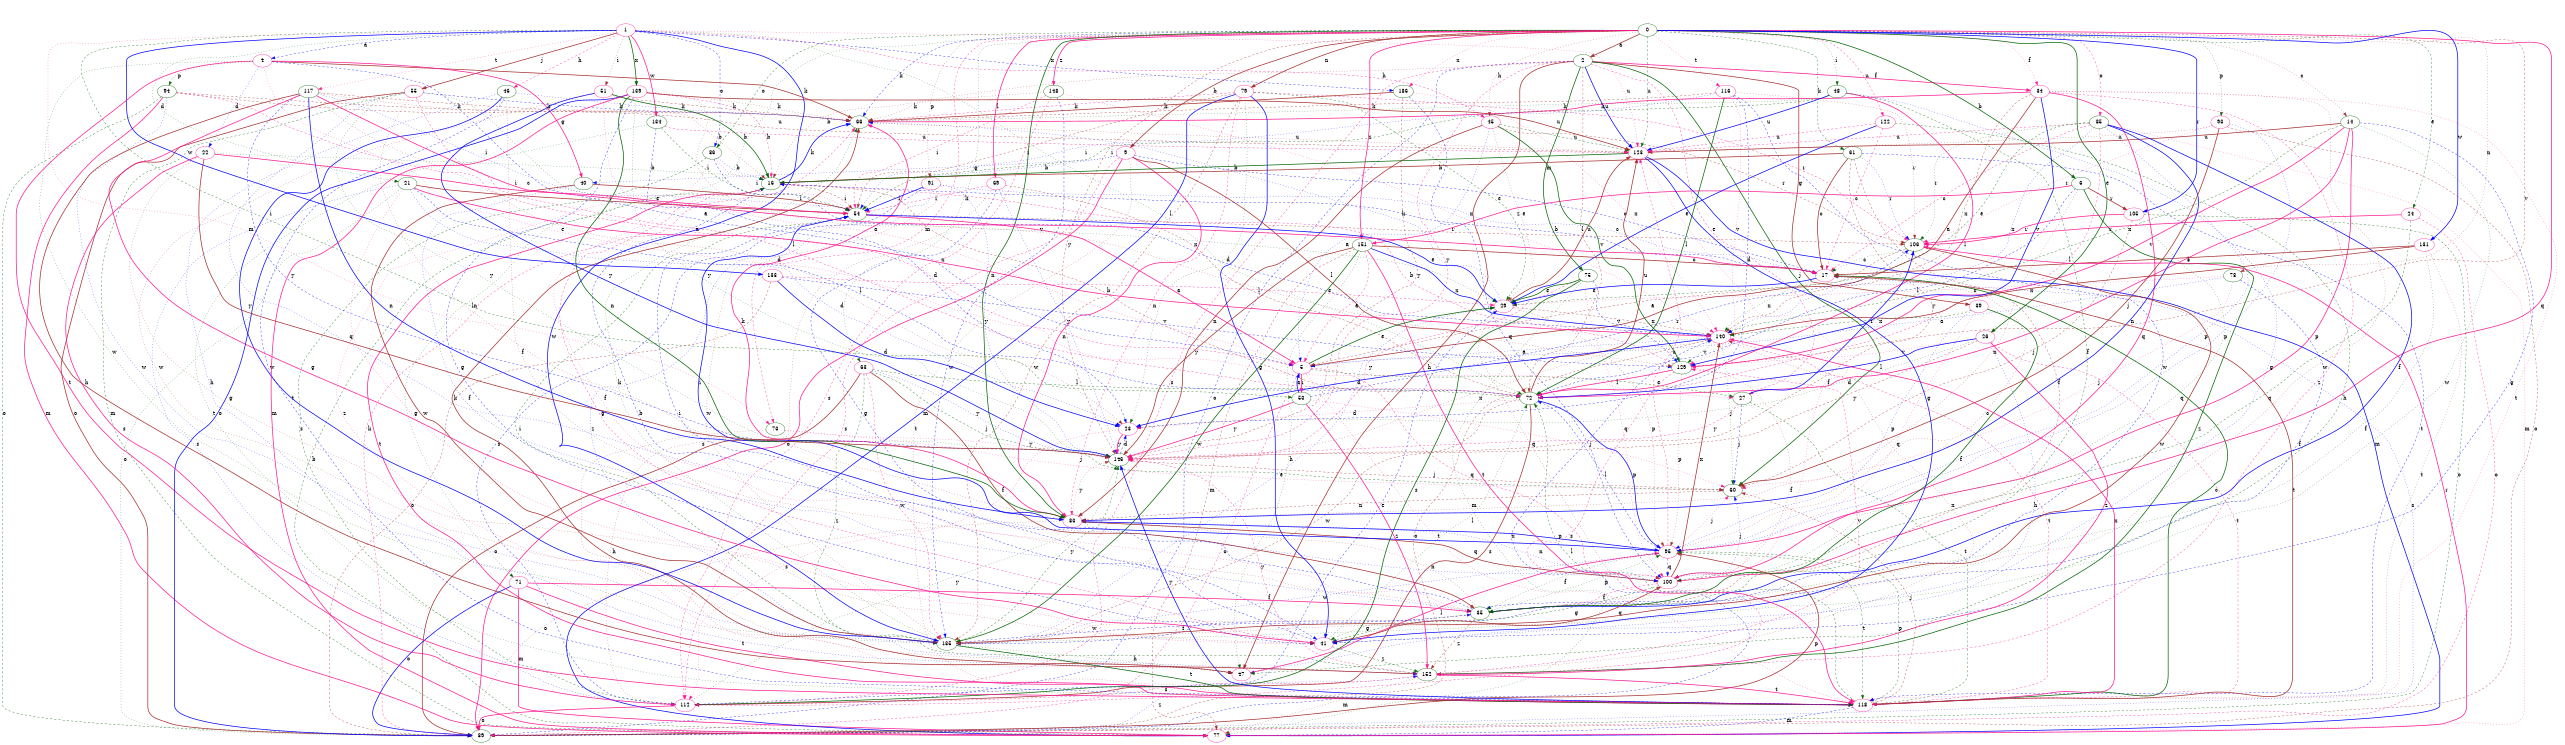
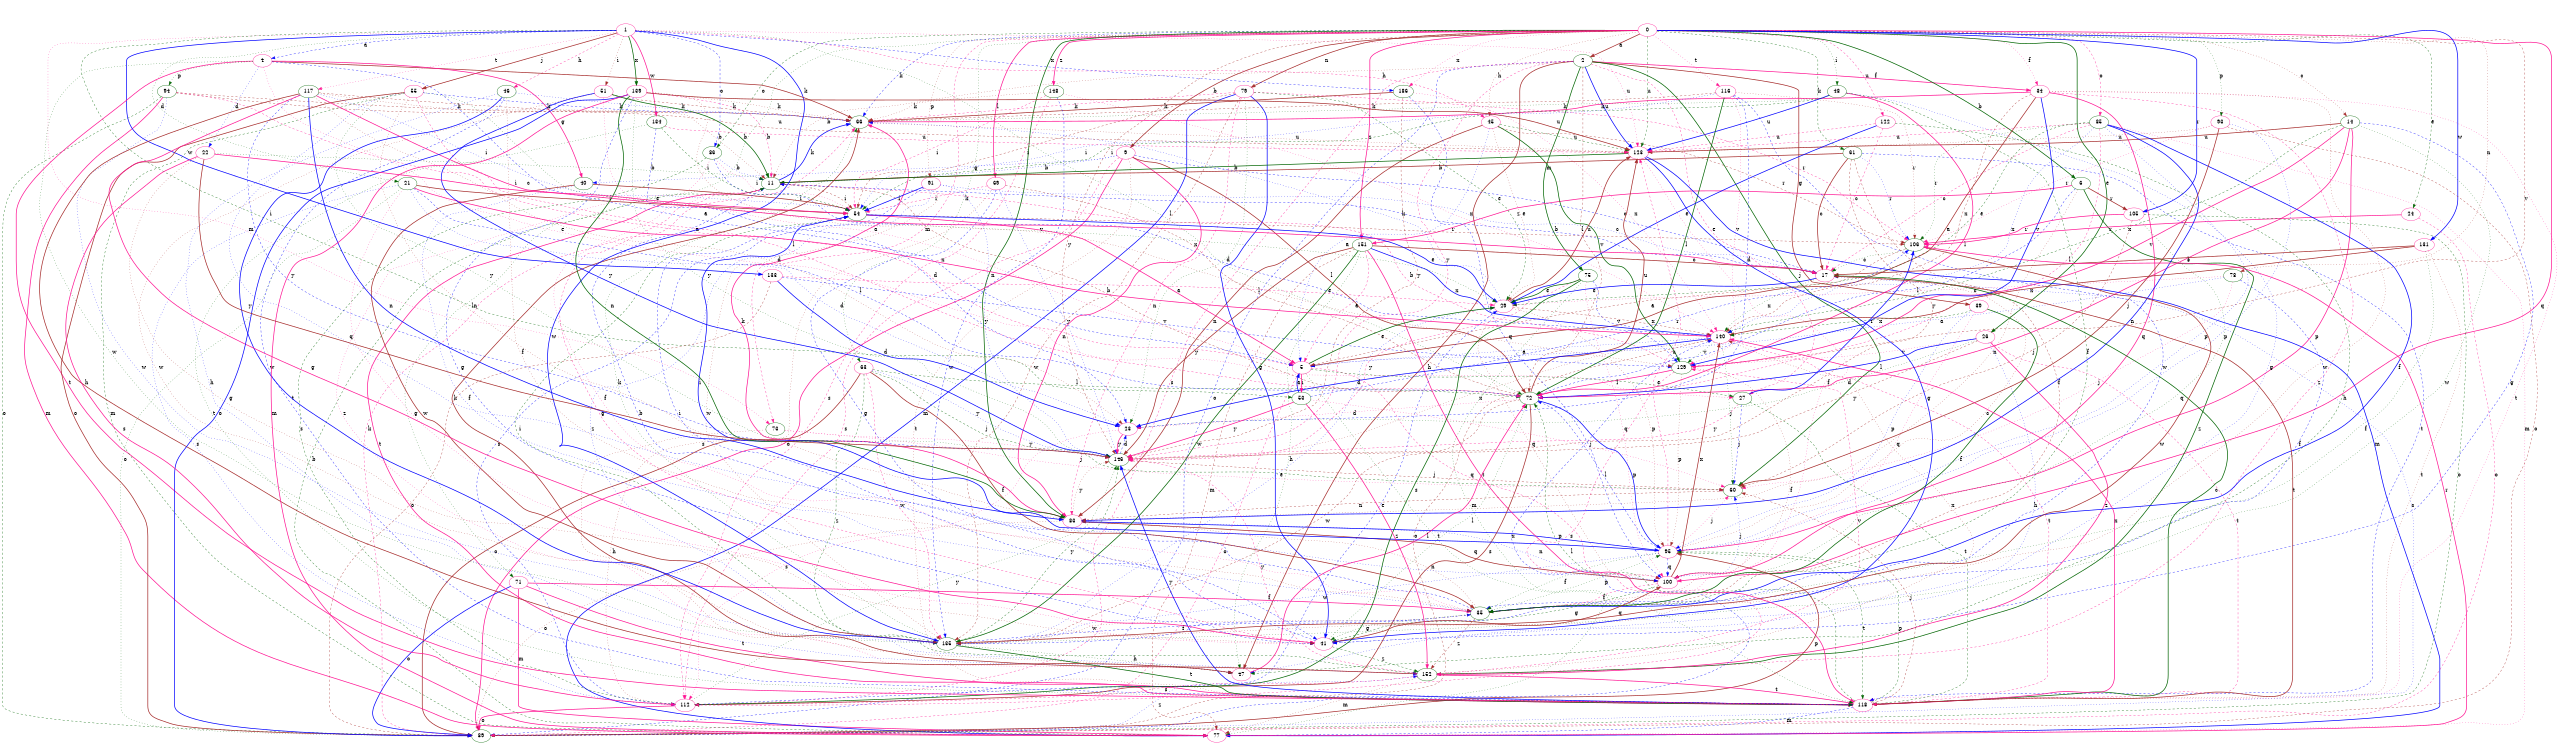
node "0": color darkgreen -> deeppink
node "16": label "16" -> "11"
edge "24" -> "100": removed, label "q"
edge "5" -> "118": color deeppink -> darkgreen
edge "47" -> "95": now "47" -> "72"
